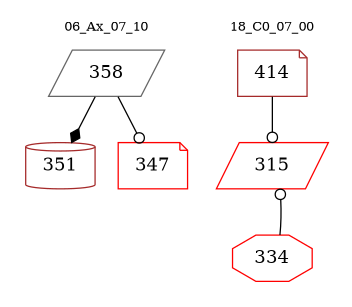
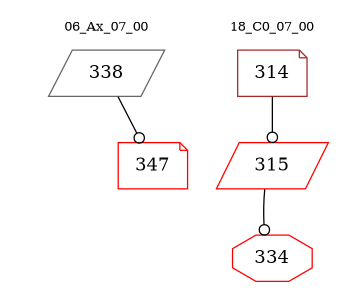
cluster "06_Ax_07_10": label "06_Ax_07_10" -> "06_Ax_07_00"
node "358": label "358" -> "338"
node "414": label "414" -> "314"
node "351": removed
edge "334" -> "315": reversed
